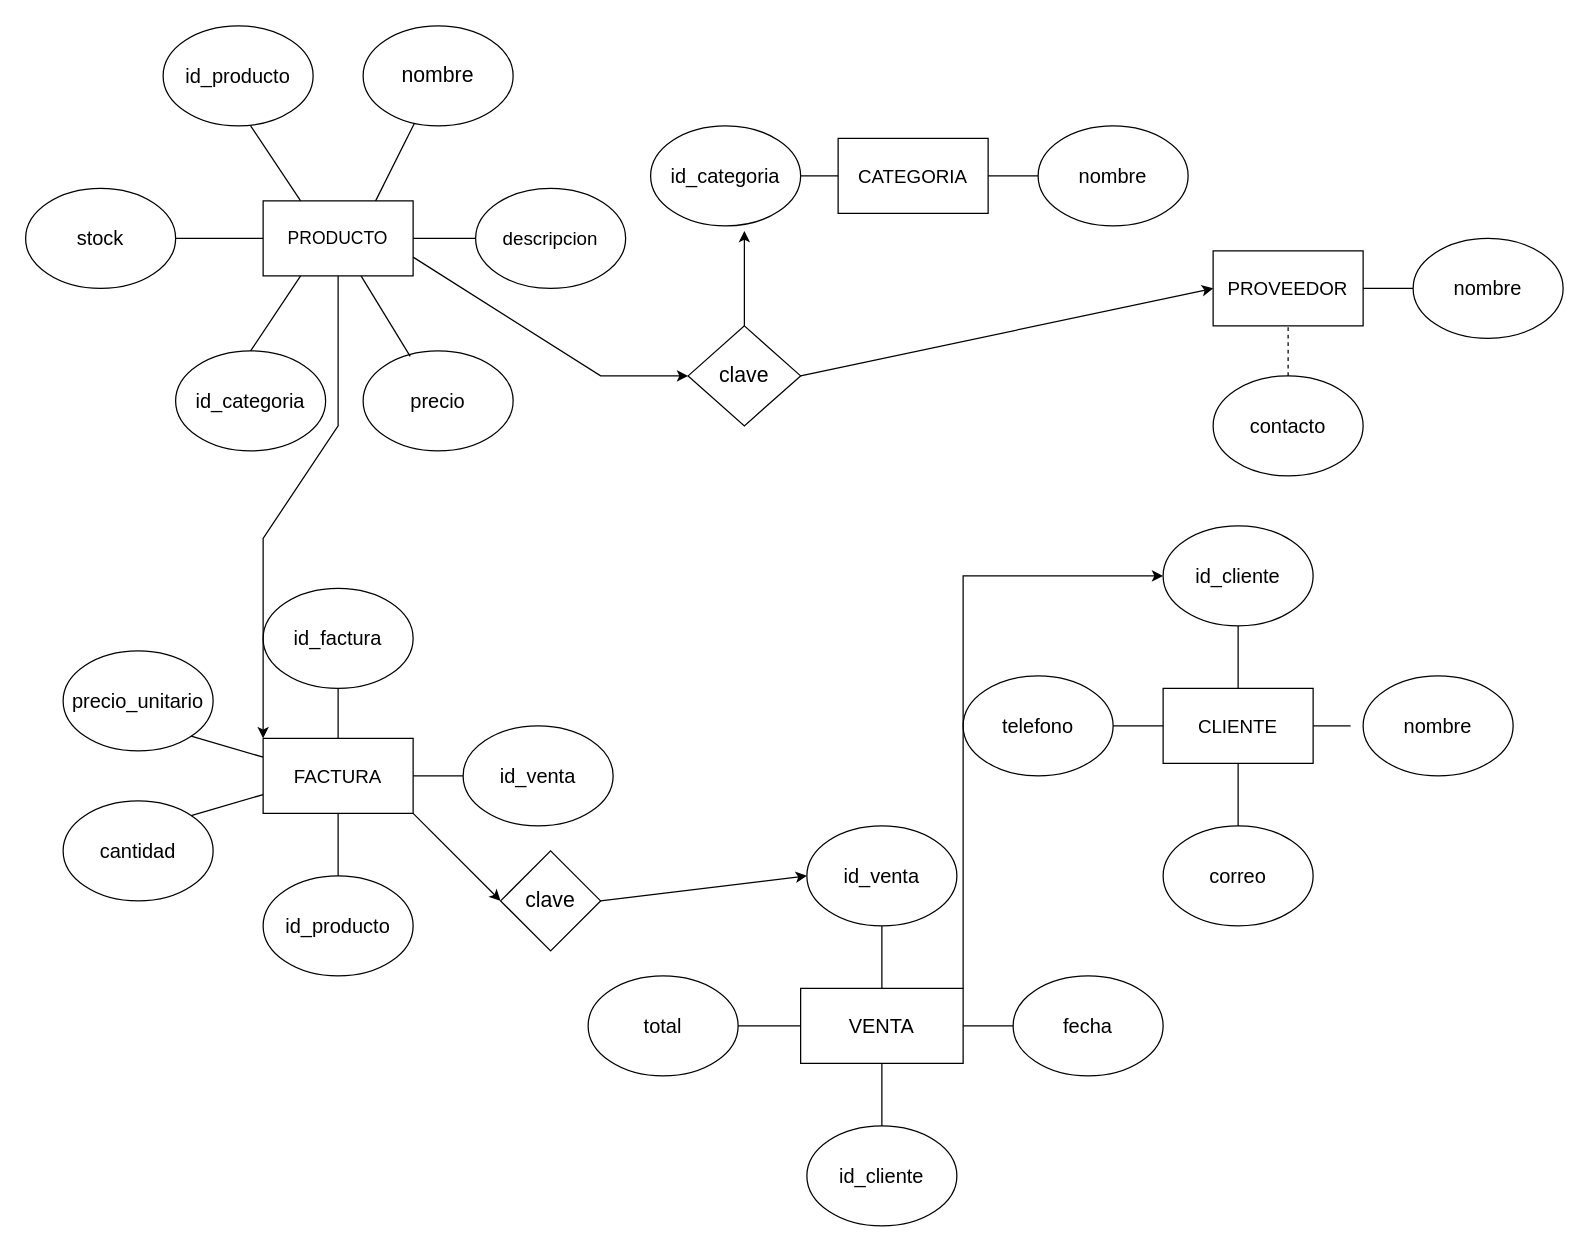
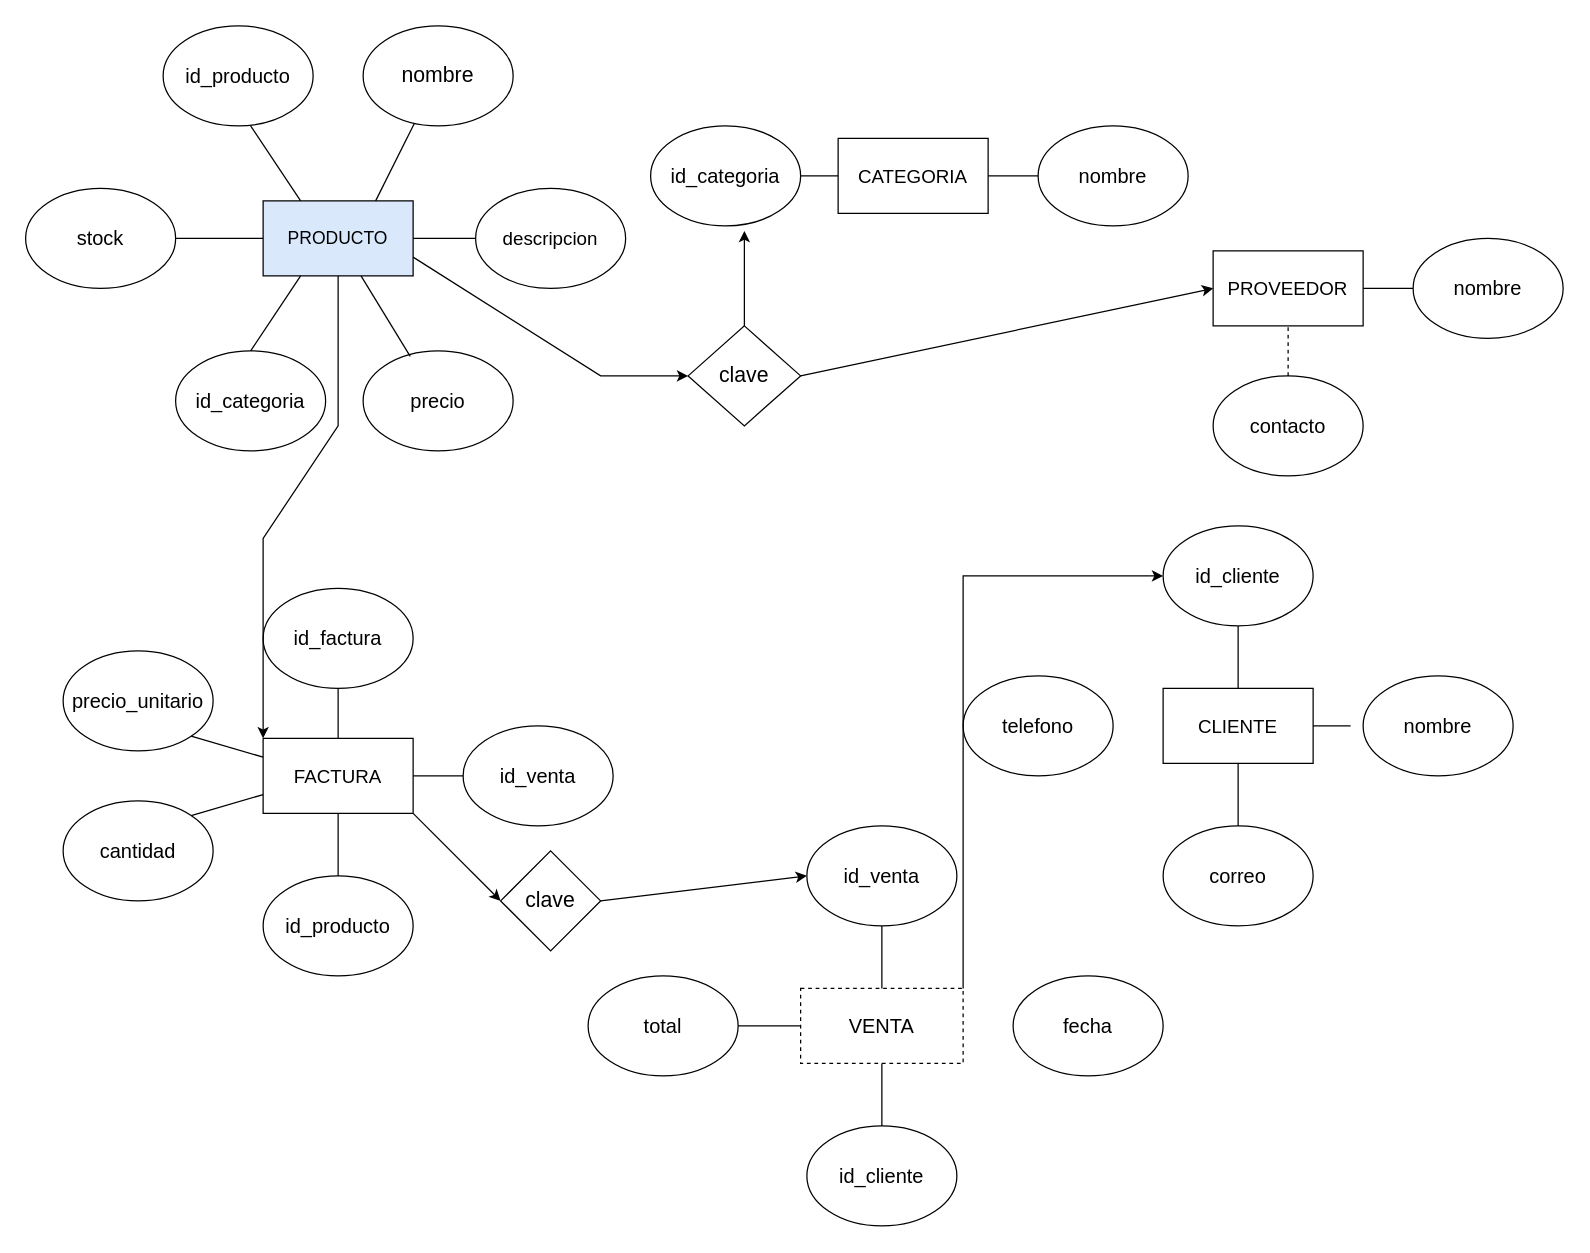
node "PRODUCTO": fillcolor #ffffff -> #dae8fc
edge "telefono" -- "CLIENTE": removed
node "VENTA": style solid -> dashed
edge "VENTA" -- "fecha": removed
